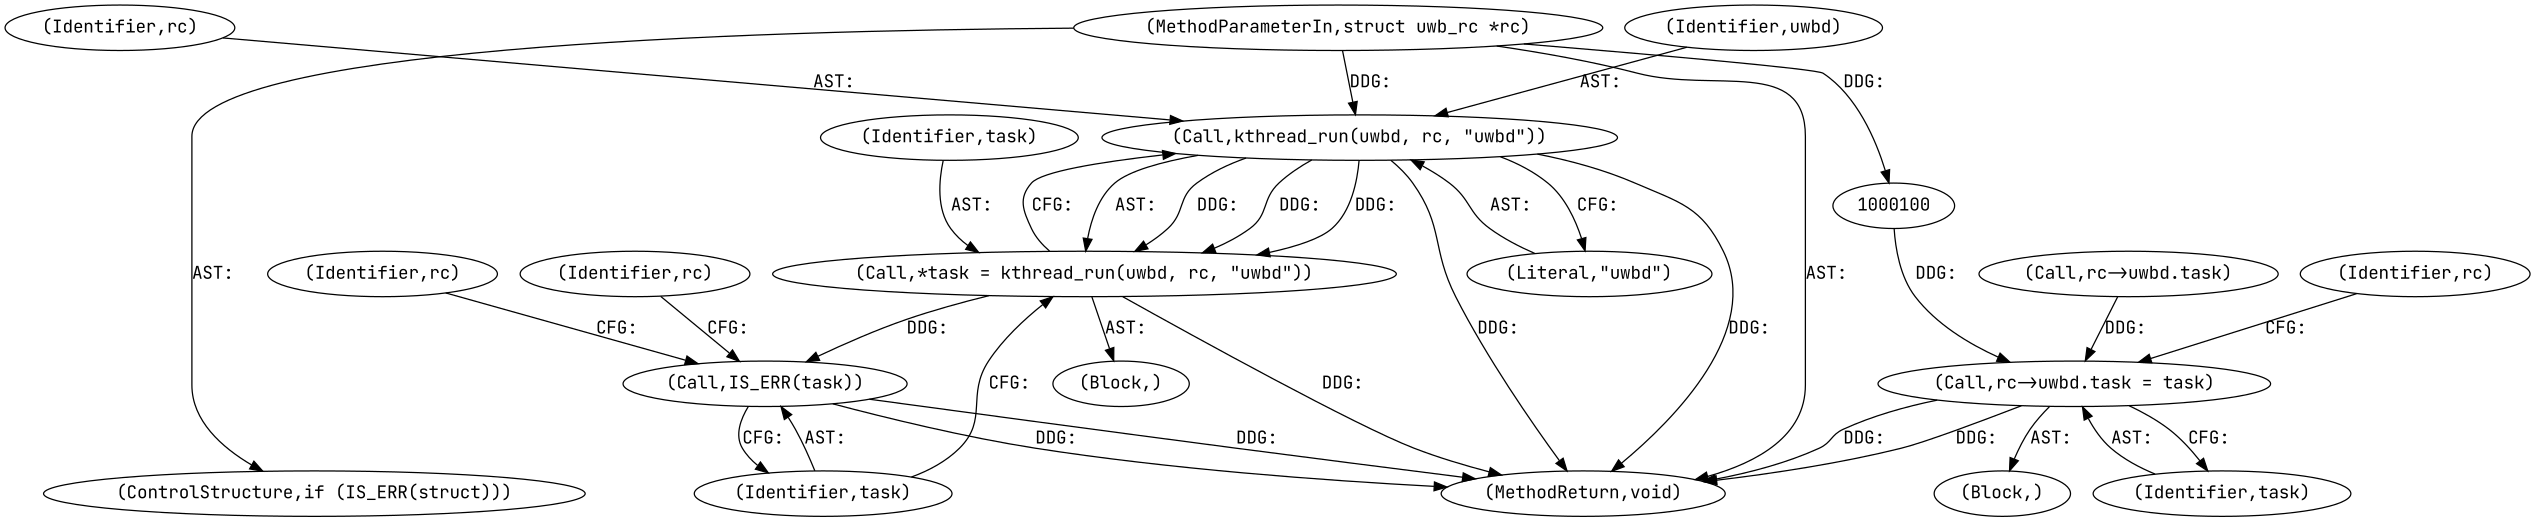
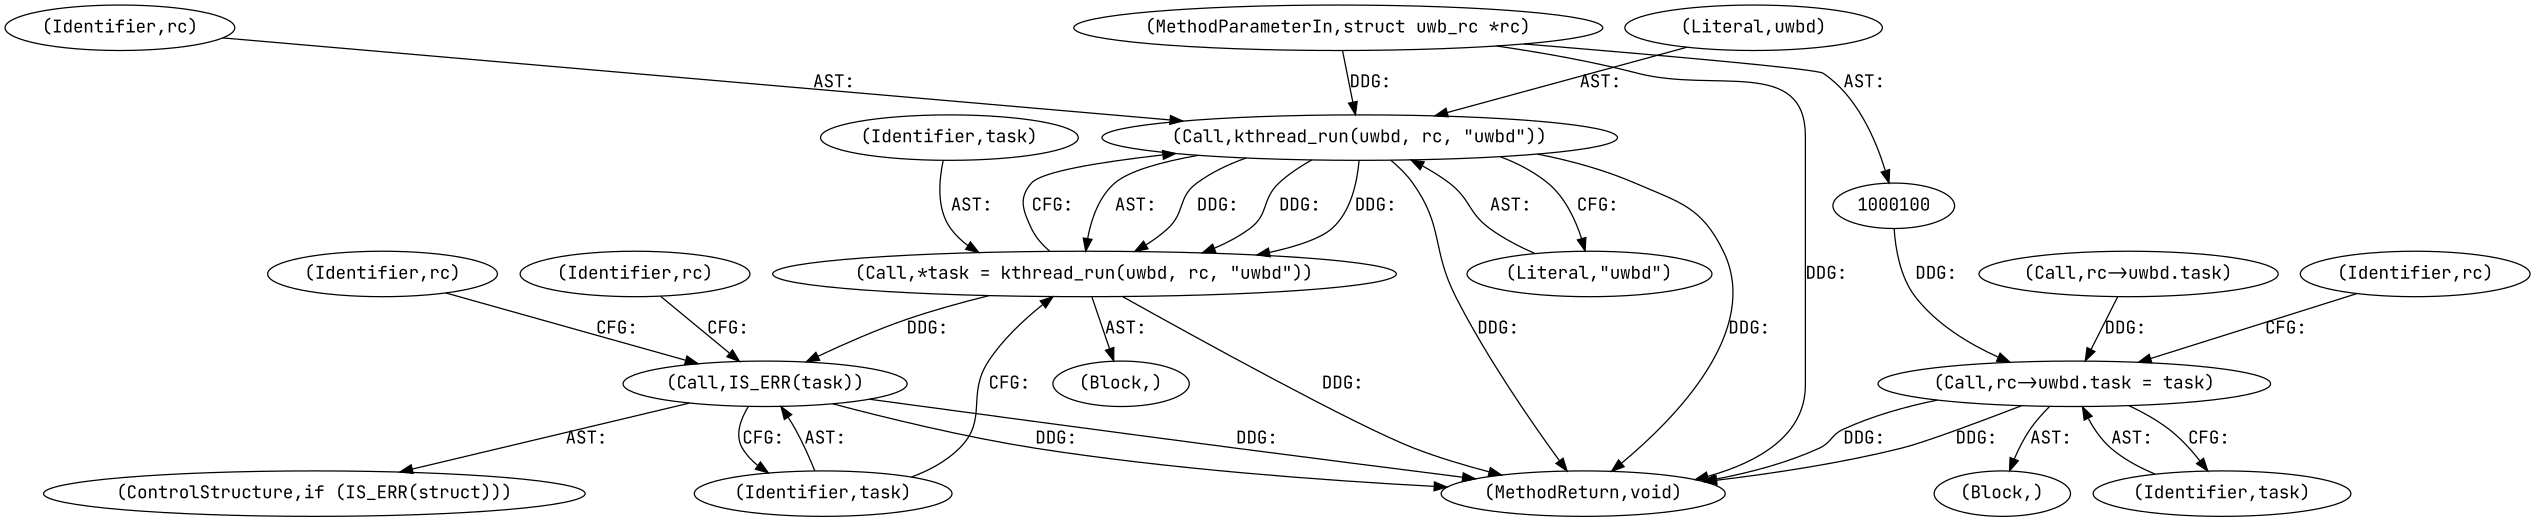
node "(Identifier,uwbd)": label "(Identifier,uwbd)" -> "(Literal,uwbd)"
edge "(MethodParameterIn,struct uwb_rc *rc)" -> "(ControlStructure,if (IS_ERR(struct)))": now "(Call,IS_ERR(task))" -> "(ControlStructure,if (IS_ERR(struct)))"
edge "(MethodParameterIn,struct uwb_rc *rc)" -> "1000100": label "DDG: " -> "AST: "
edge "(MethodParameterIn,struct uwb_rc *rc)" -> "(MethodReturn,void)": label "AST: " -> "DDG: "
